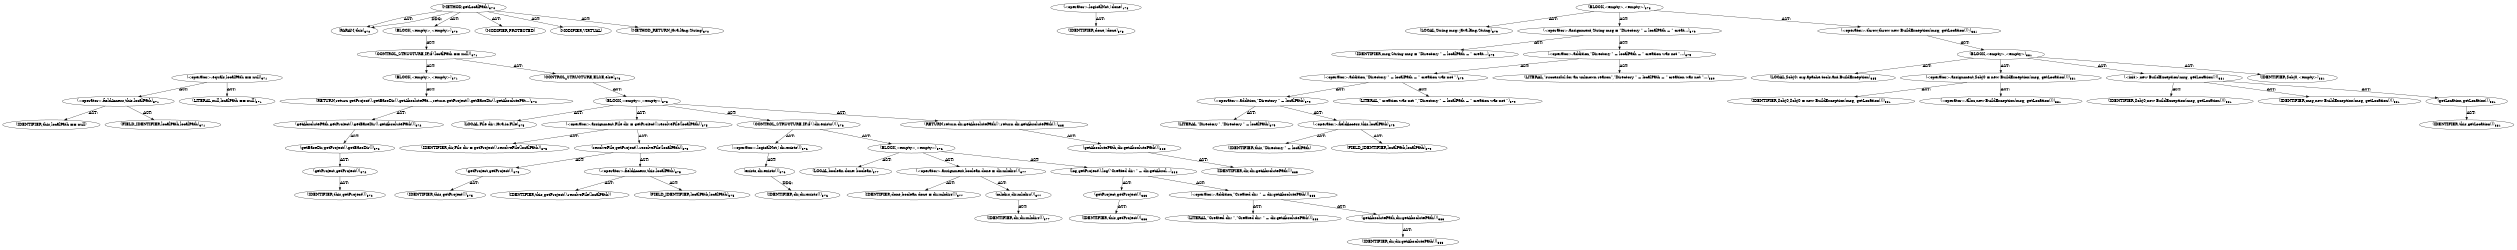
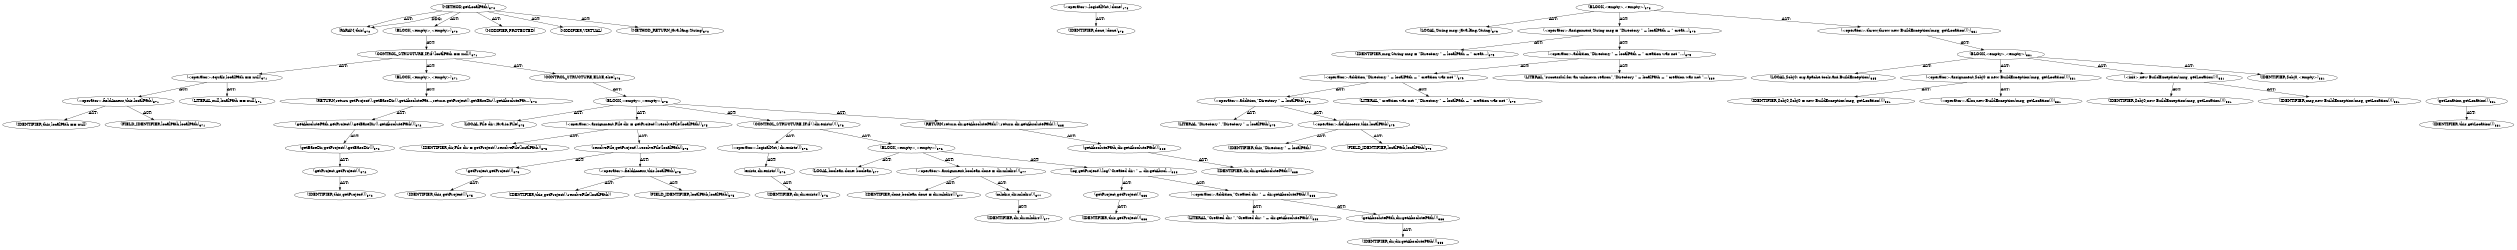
edge "(CONTROL_STRUCTURE,IF,if (localPath == null))" -> "(<operator>.equals,localPath == null)": added, label "AST:"
edge "(<init>,new BuildException(msg, getLocation()))" -> "(getLocation,getLocation())": removed, label "AST:"
edge "(exists,dir.exists())" -> "(IDENTIFIER,dir,dir.exists())": label "DDG: " -> "AST: "
